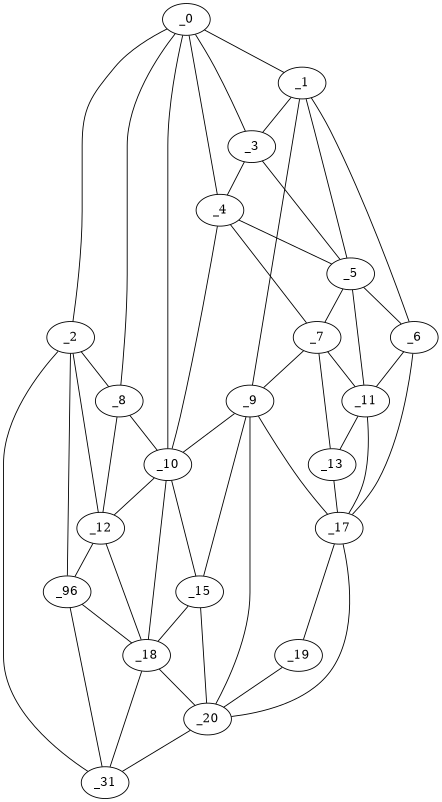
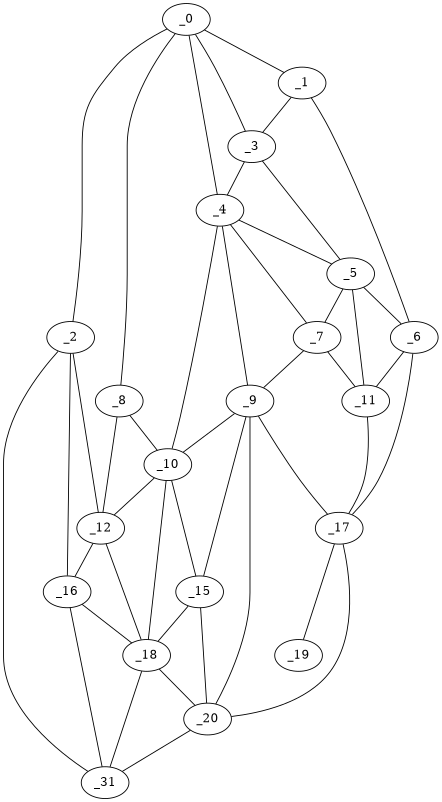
edge "_1" -- "_5": removed
edge "_0" -- "_10": removed
edge "_1" -- "_9": now "_4" -- "_9"
edge "_2" -- "_8": removed
node "_13": removed
node "_96": label "_96" -> "_16"
edge "_19" -- "_20": removed
